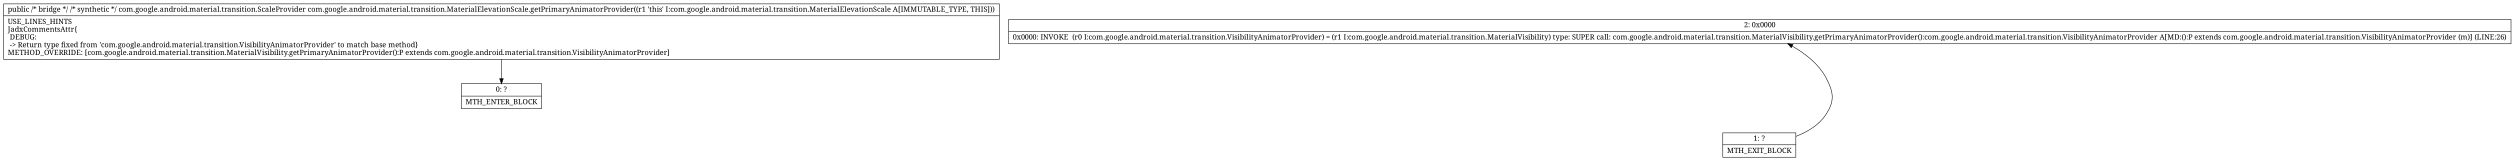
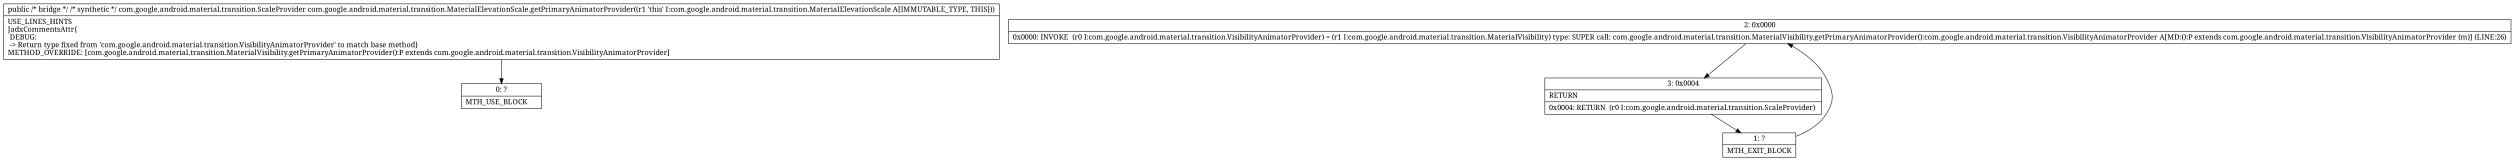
node "3: 0x0004": added
node "0: ?": text "MTH_ENTER_BLOCK" -> "MTH_USE_BLOCK"
